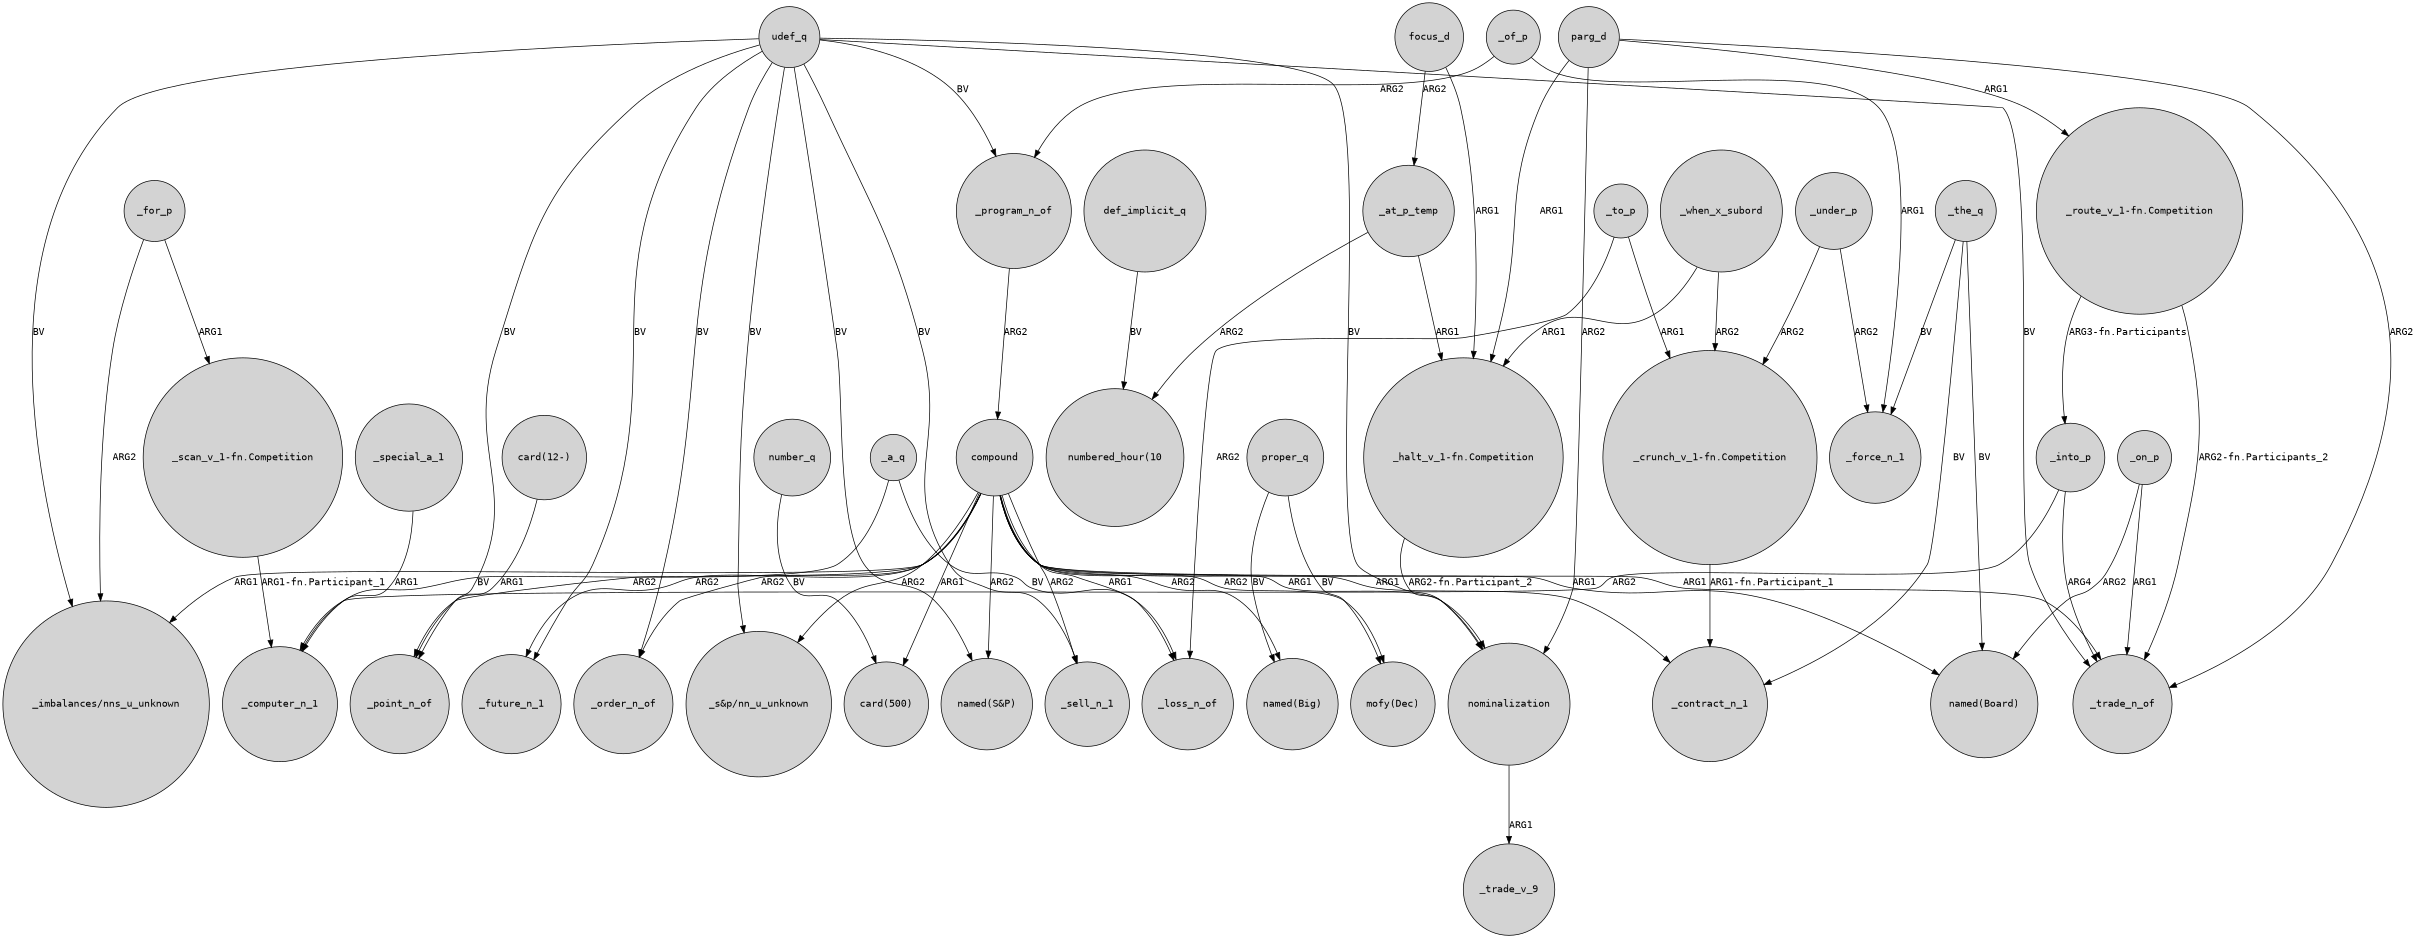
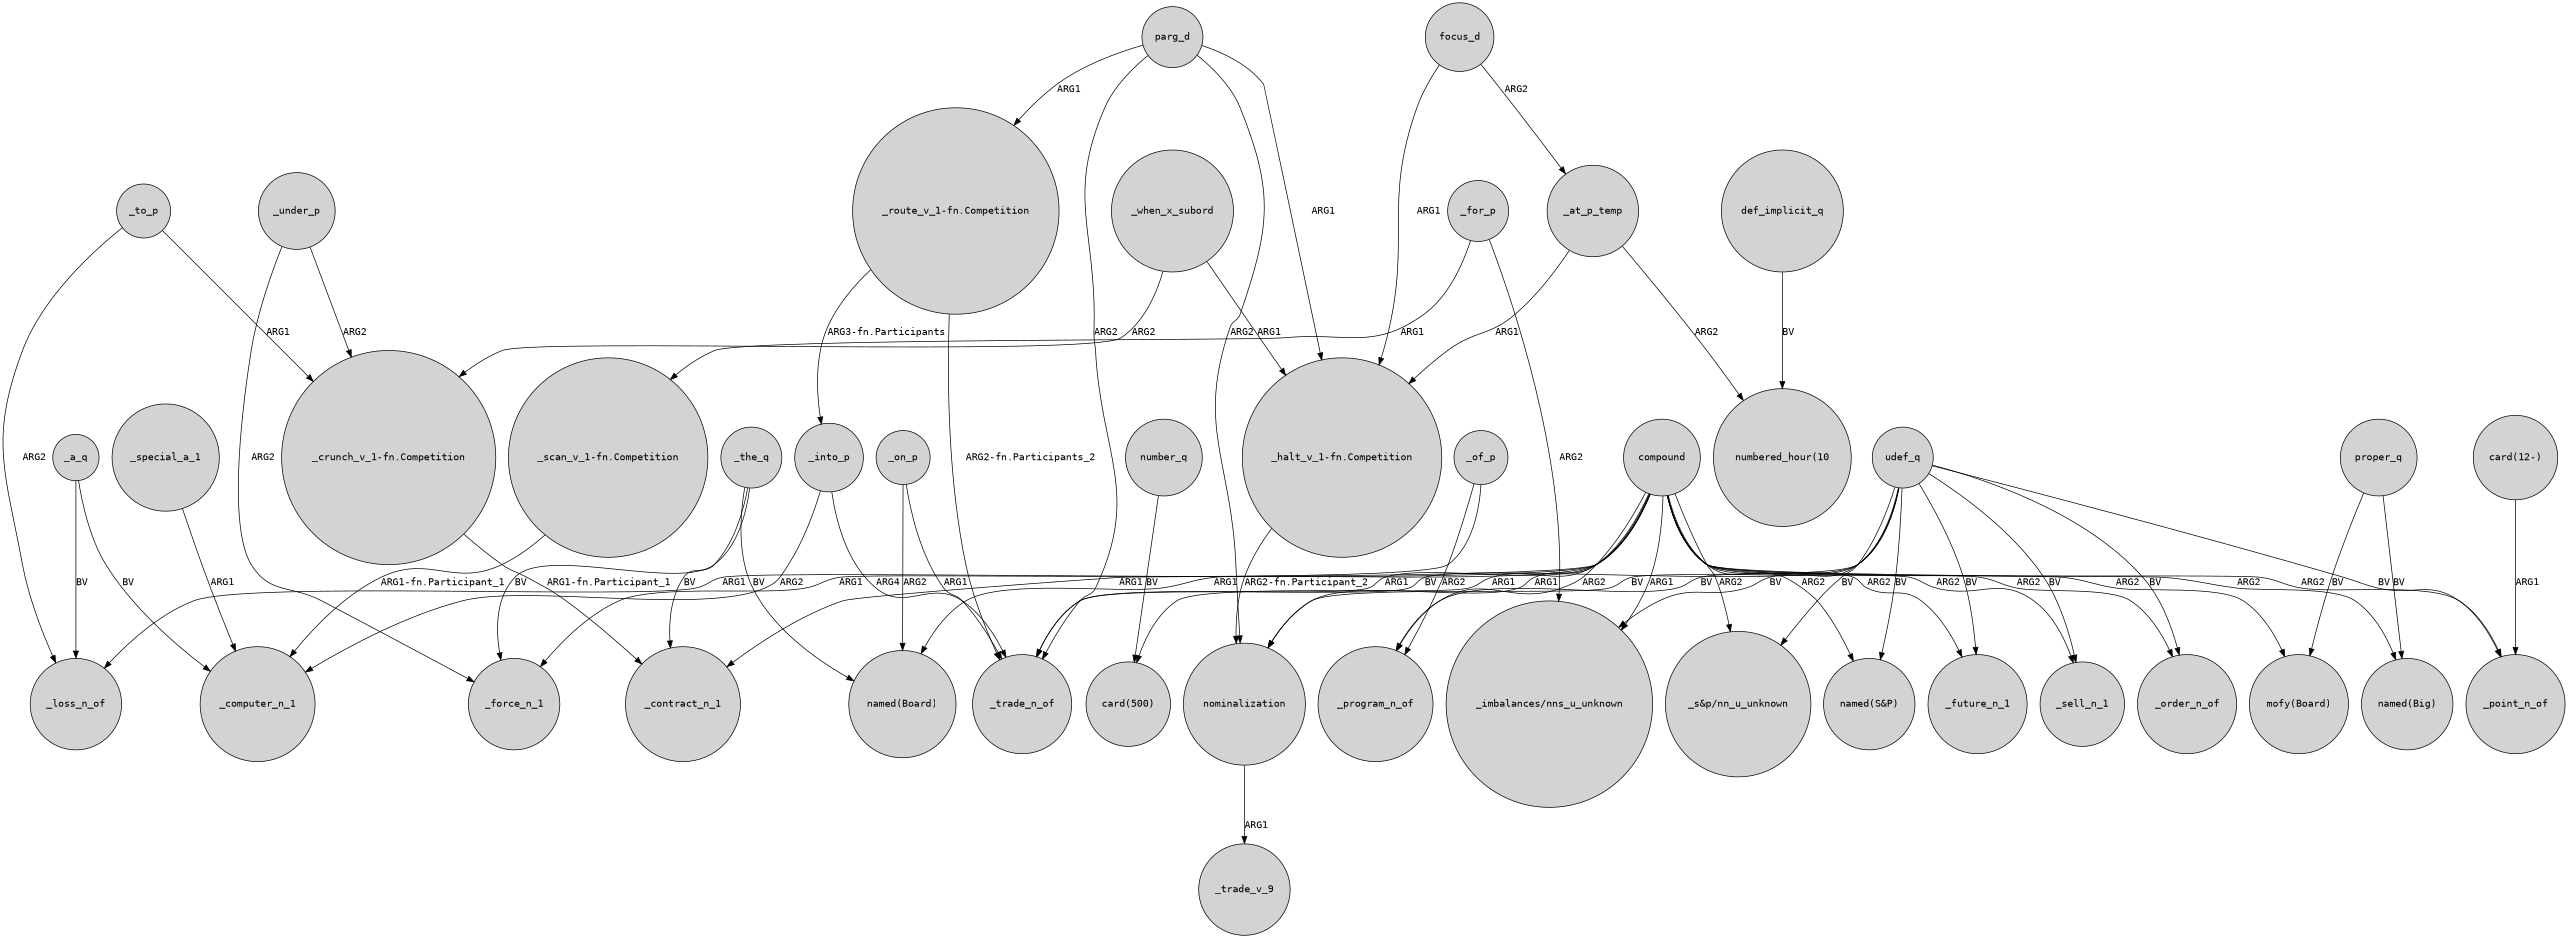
edge "_program_n_of" -> "compound": reversed
node "mofy(Dec)": label "mofy(Dec)" -> "mofy(Board)"
